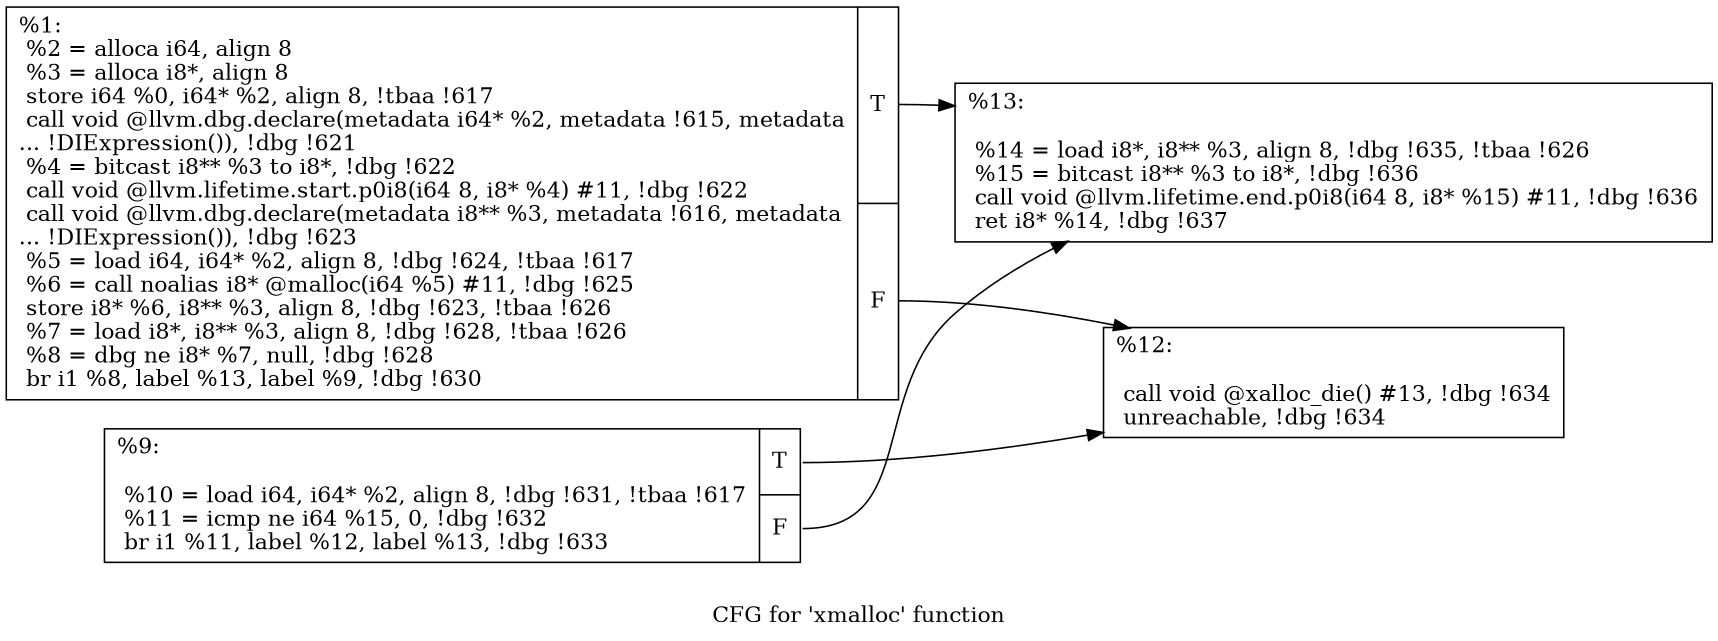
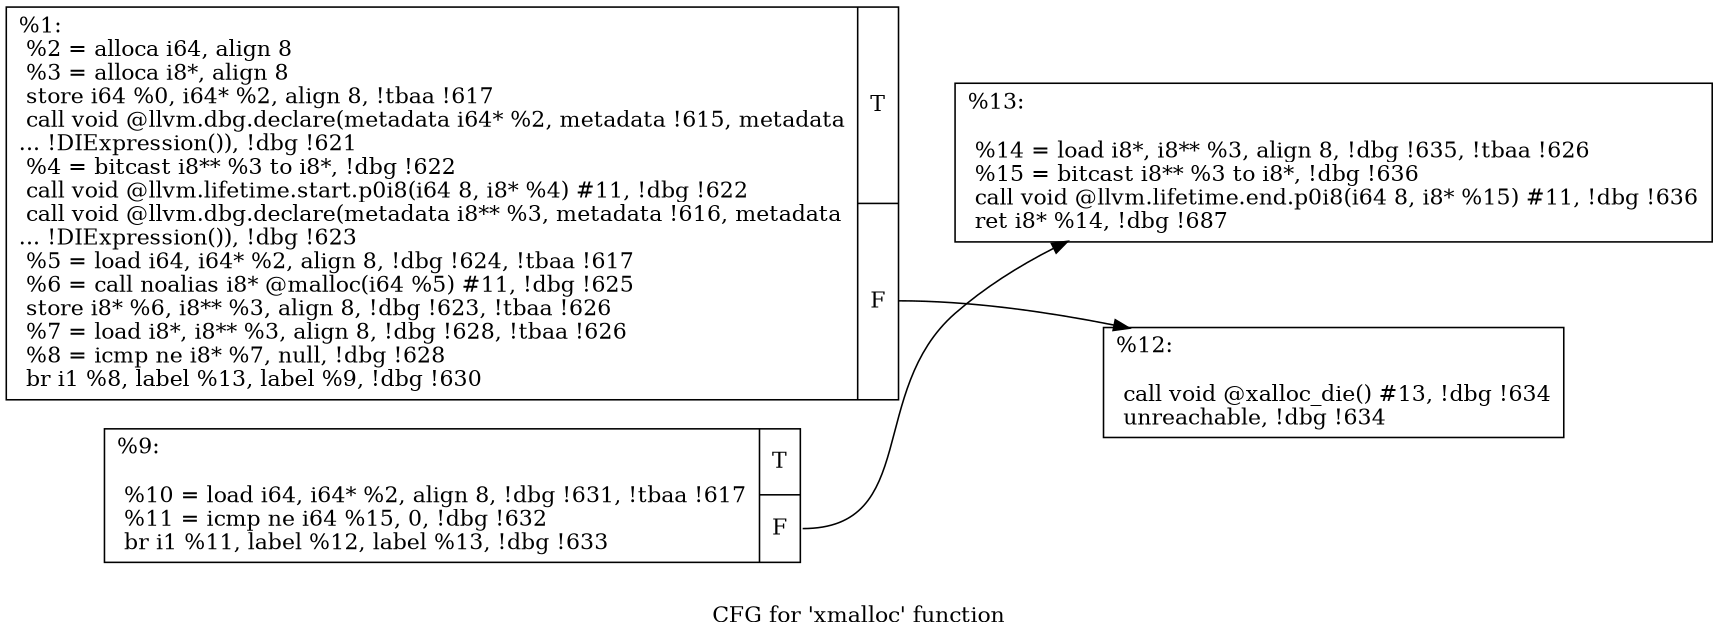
edge "%1:" -> "%13:": removed
node "%13:": text "ret i8* %14, !dbg !637" -> "ret i8* %14, !dbg !687"
node "%1:": text "%8 = dbg ne i8* %7, null, !dbg !628" -> "%8 = icmp ne i8* %7, null, !dbg !628"
edge "%9:" -> "%12:": removed
